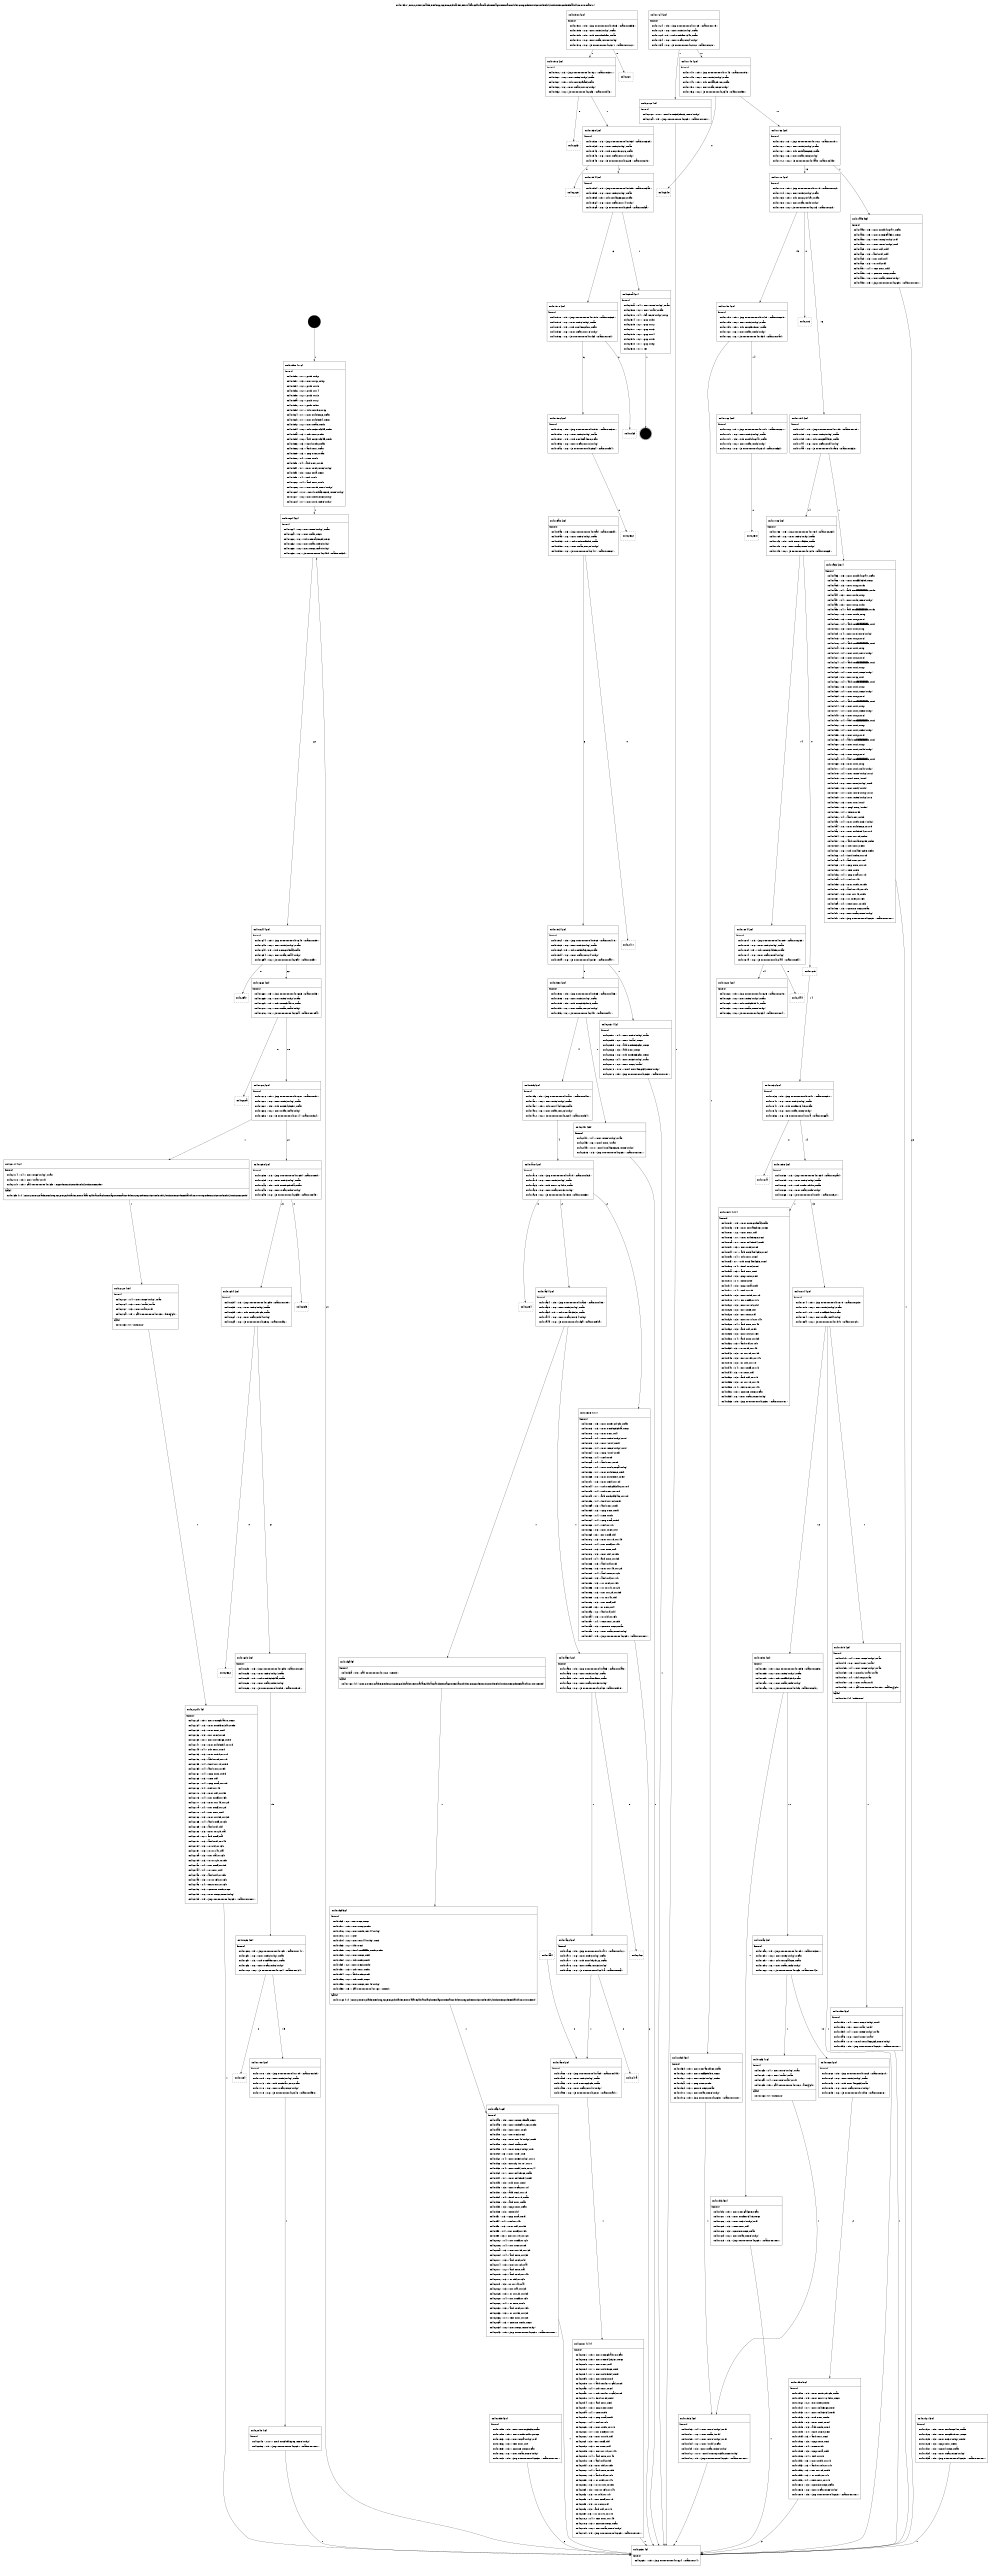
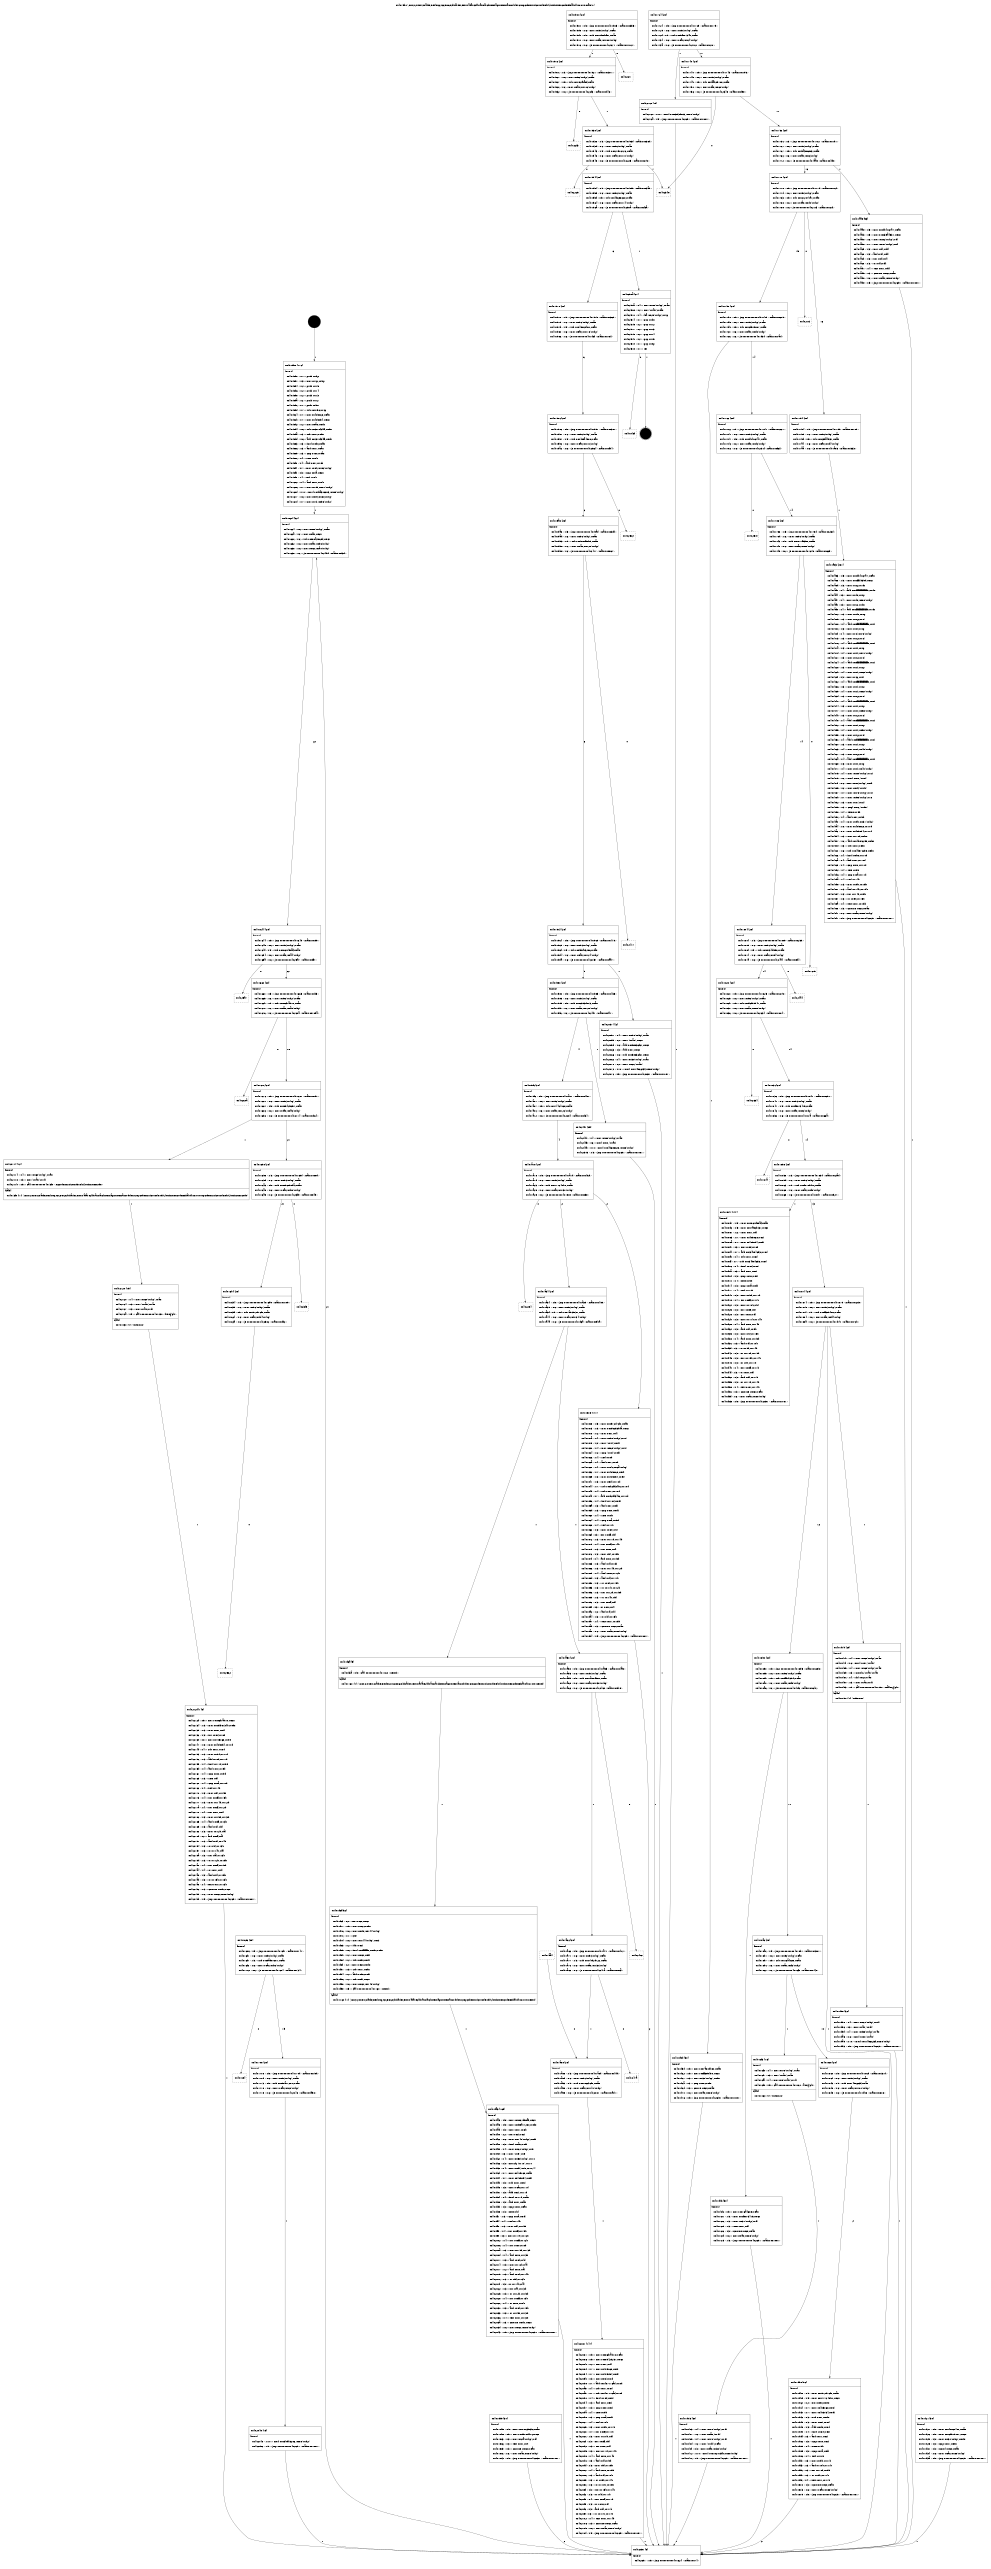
edge "0x401938 [28]" -> "0x401954 [28]": now "0x401938 [28]" -> "0x40234e"
edge "0x401970 [28]" -> "0x401d3f": now "0x40250a [21]" -> "0x401d3f"
edge "0x40198c [28]" -> "0x4019a8 [28]": added, label "6"
edge "0x401794 [28]" -> "0x4017e8 [28]": now "0x4017cc [28]" -> "0x4017e8 [28]"
edge "0x401c75" -> "0x40183c [28]": now "0x401820 [28]" -> "0x40183c [28]"
node "0x402634": added
edge "0x401aae [53]" -> "0x402691 [5]": label " 22" -> " 1"
node "0x4016d0 [28]": removed
edge "0x401d5d [30]" -> "0x401d03 [30]": now "0x401d5d [30]" -> "0x402691 [5]"
